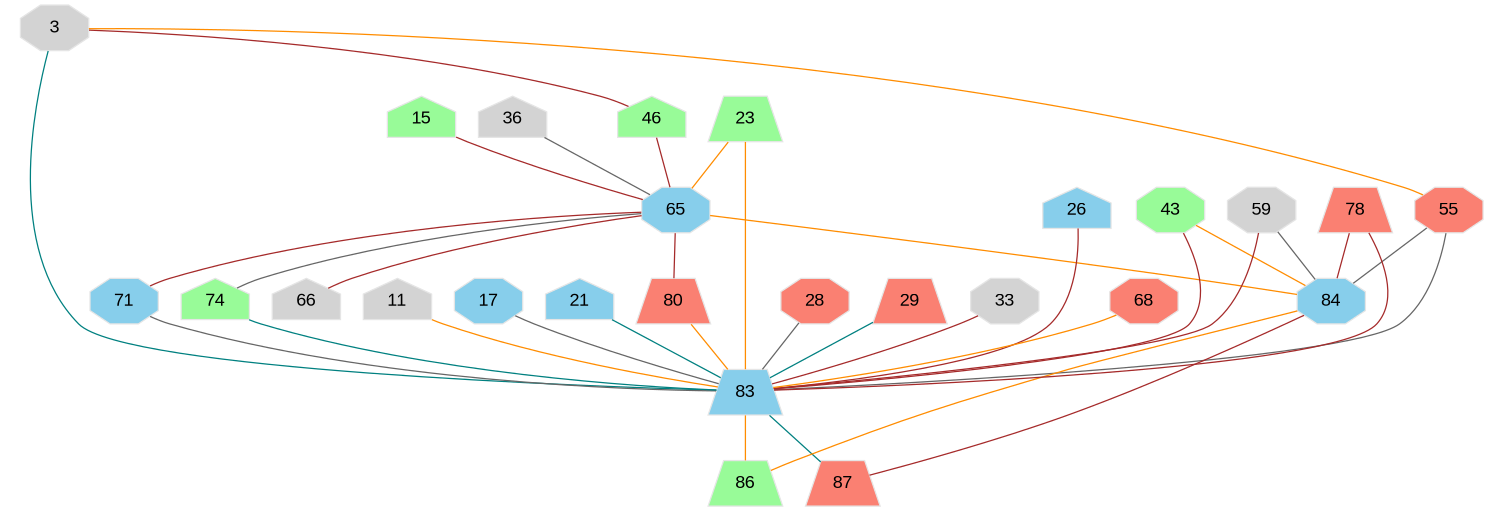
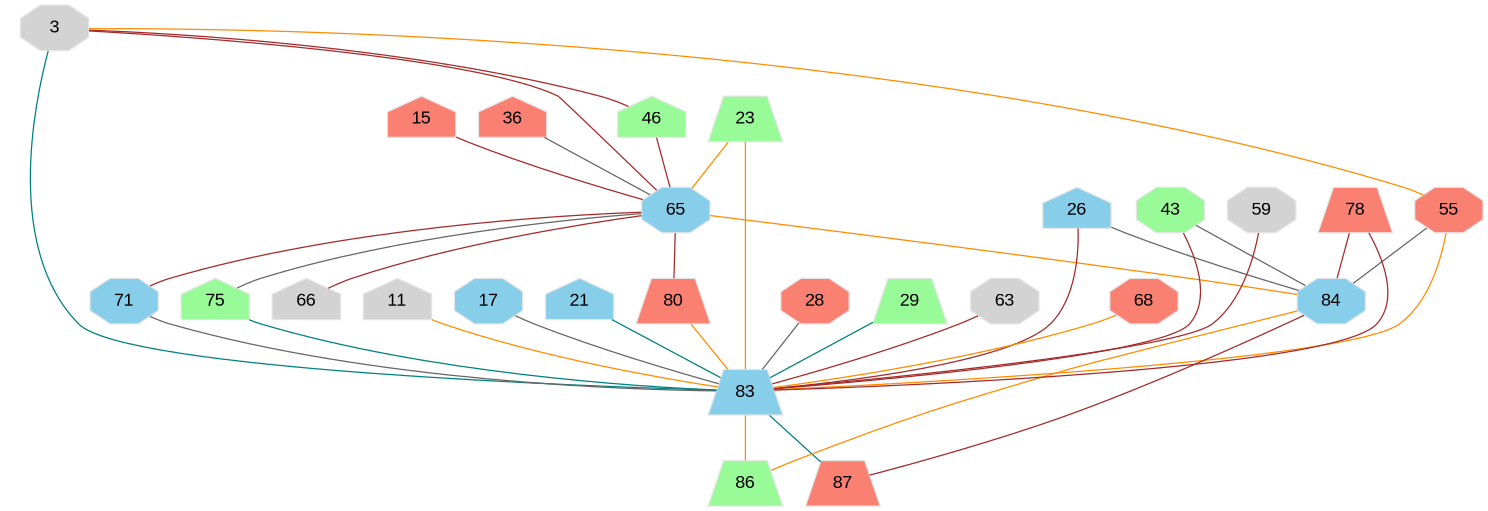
edge "3" -- "65": added
node "15": fillcolor palegreen -> salmon
node "36": fillcolor lightgrey -> salmon
edge "43" -- "84": color darkorange -> gray40
edge "59" -- "84": now "26" -- "84"
node "74": label "74" -> "75"
node "29": fillcolor salmon -> palegreen
node "33": label "33" -> "63"
edge "55" -- "83": color gray40 -> darkorange
